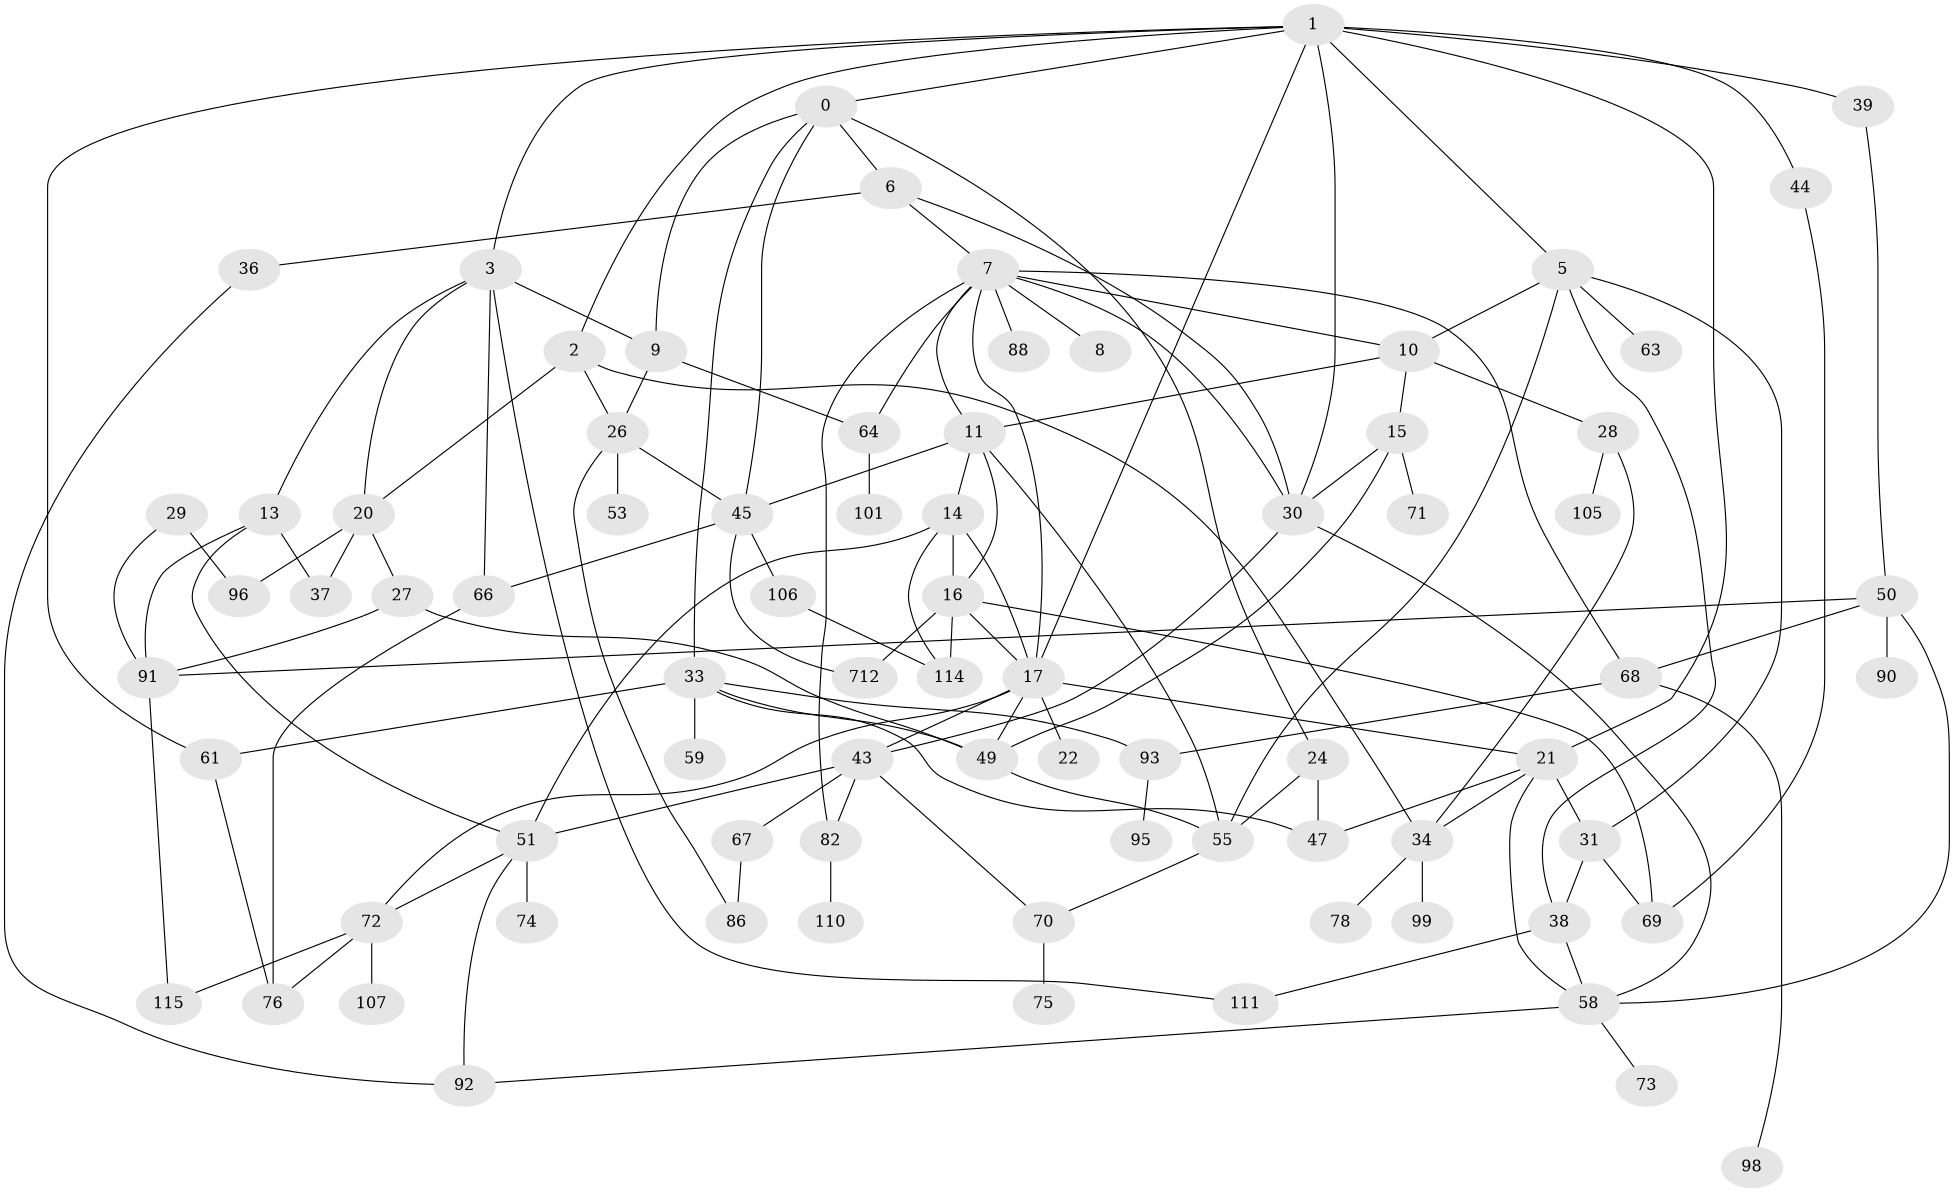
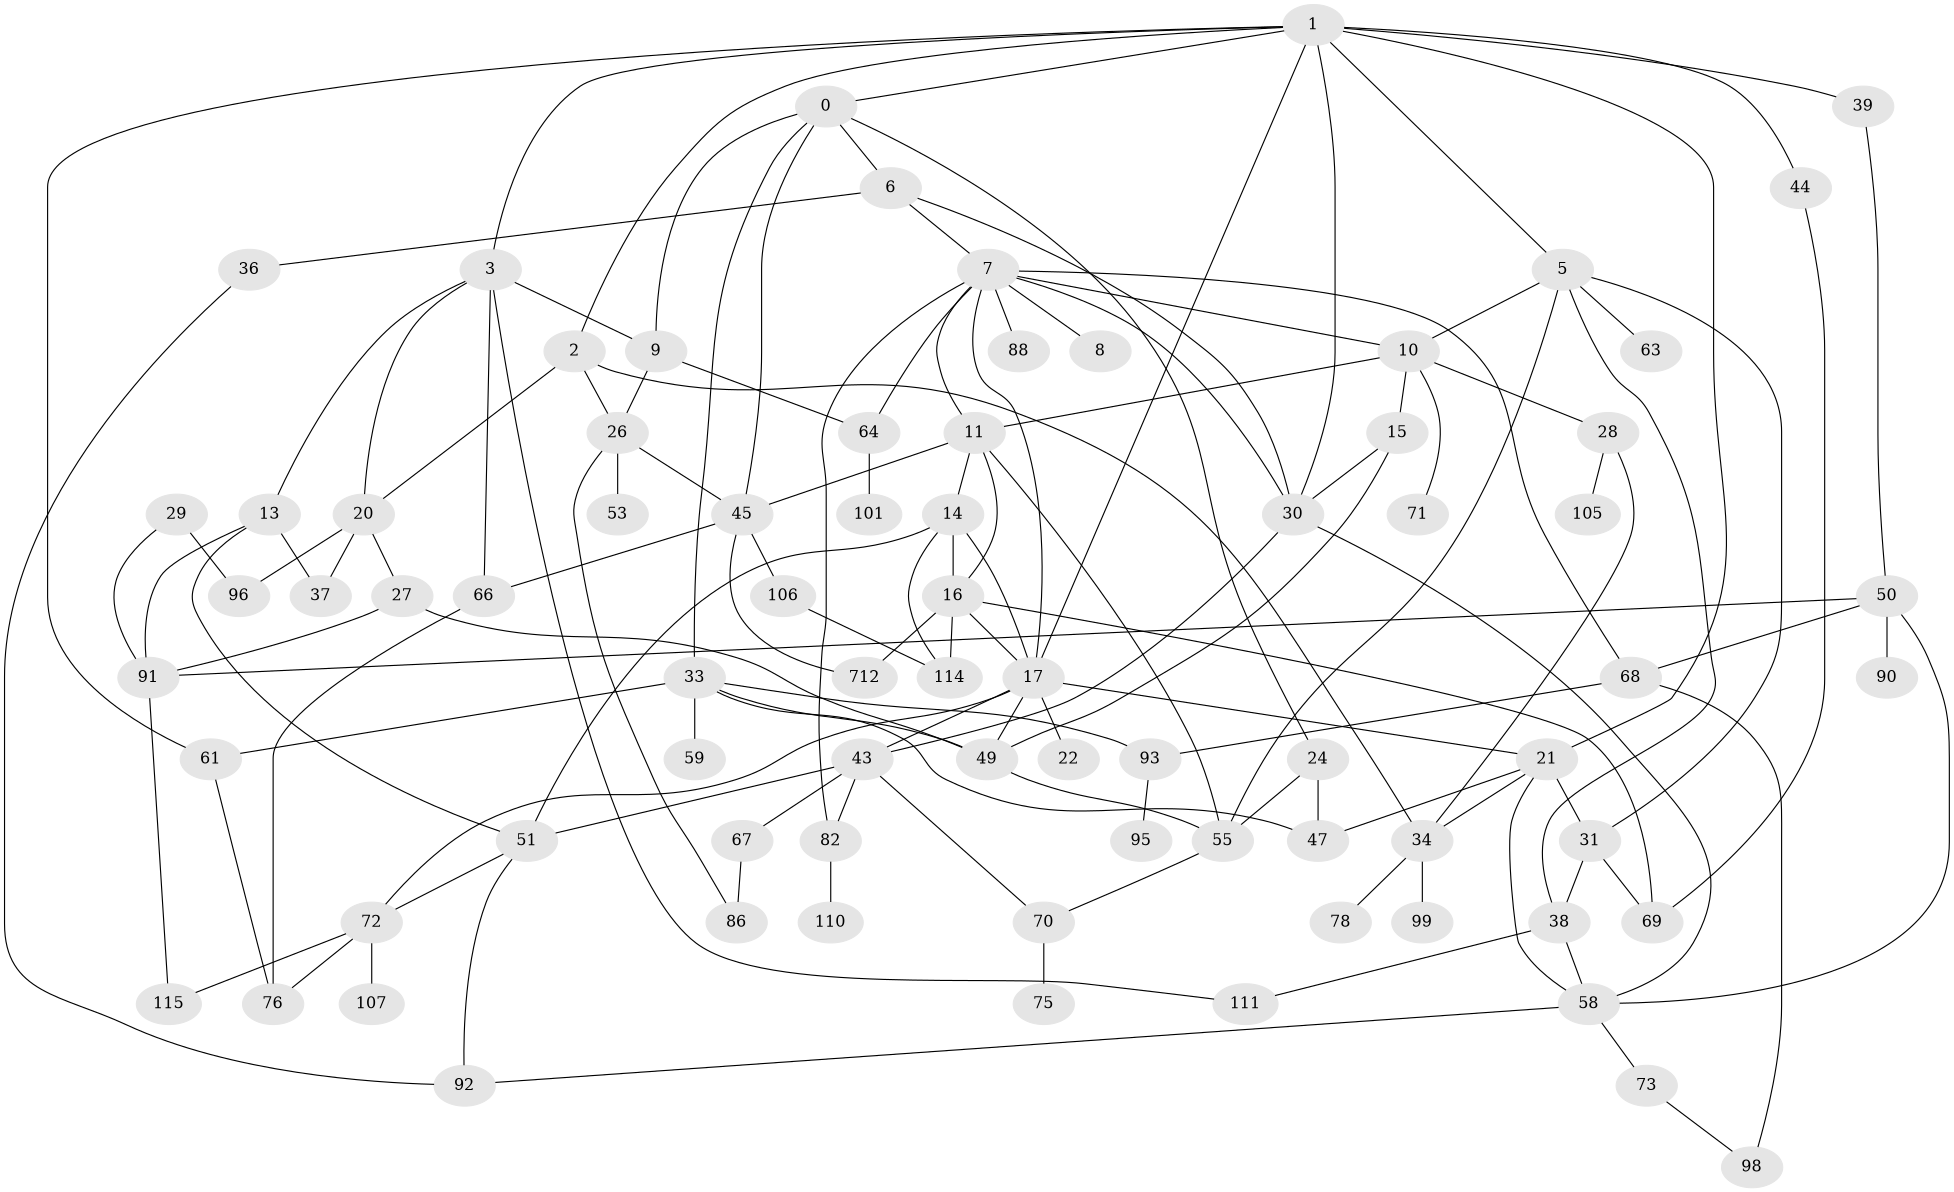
edge "15" -- "71": now "10" -- "71"
node "74": removed
edge "73" -- "98": added
